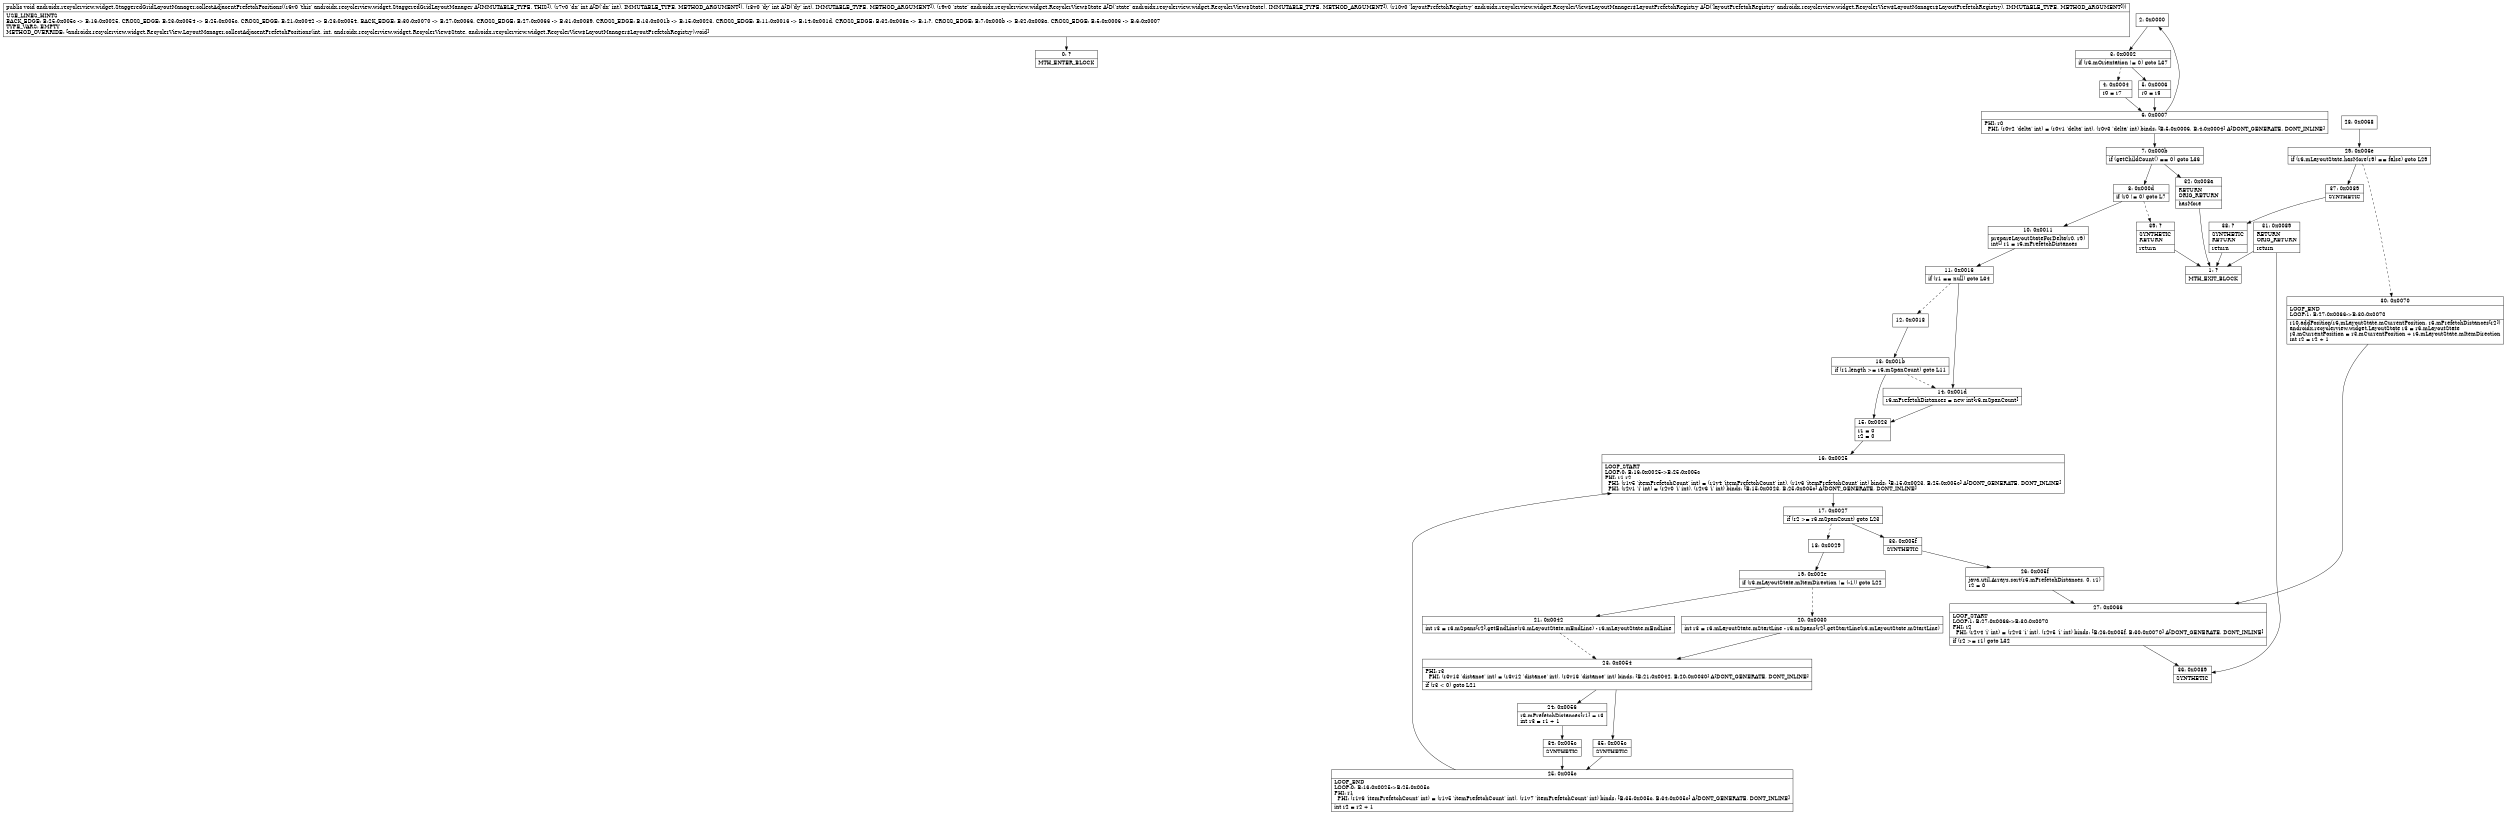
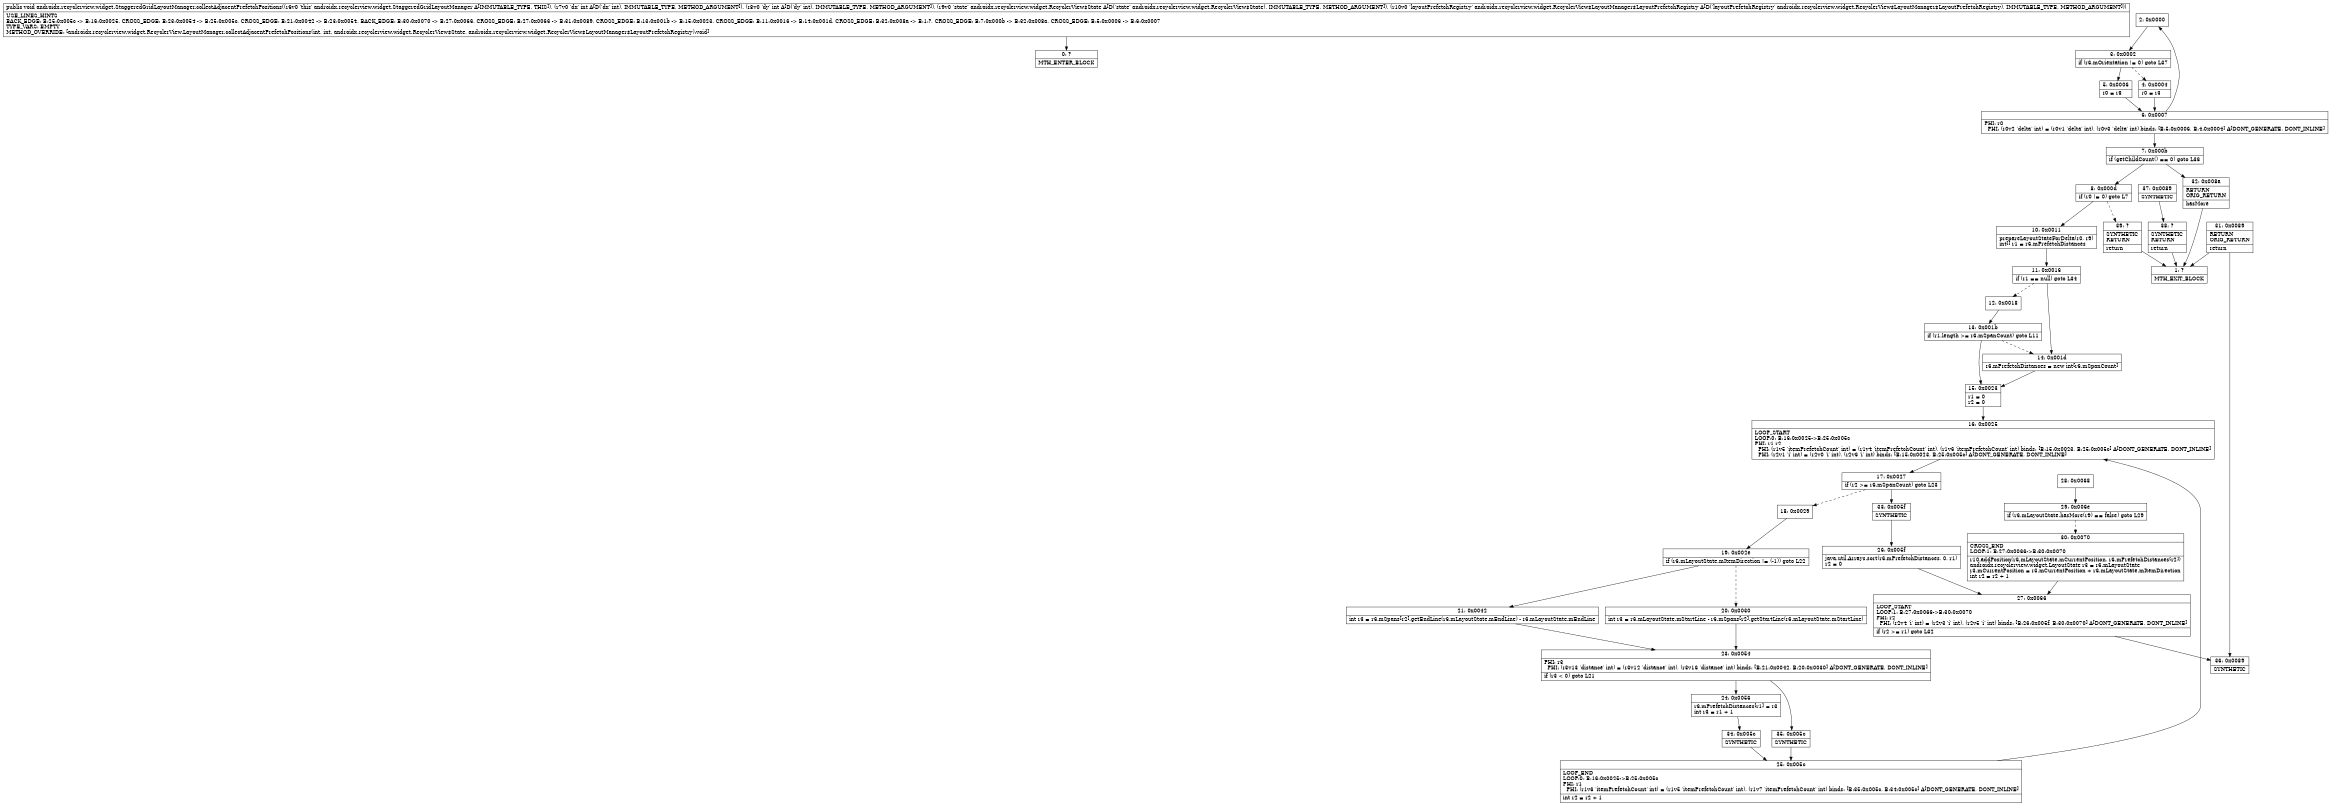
node "4: 0x0004": text "r0 = r7" -> "r0 = r3"
edge "29: 0x006e" -> "37: 0x0089": removed
node "30: 0x0070": text "LOOP_END" -> "CROSS_END"
edge "21: 0x0042" -> "23: 0x0054": style dashed -> solid
